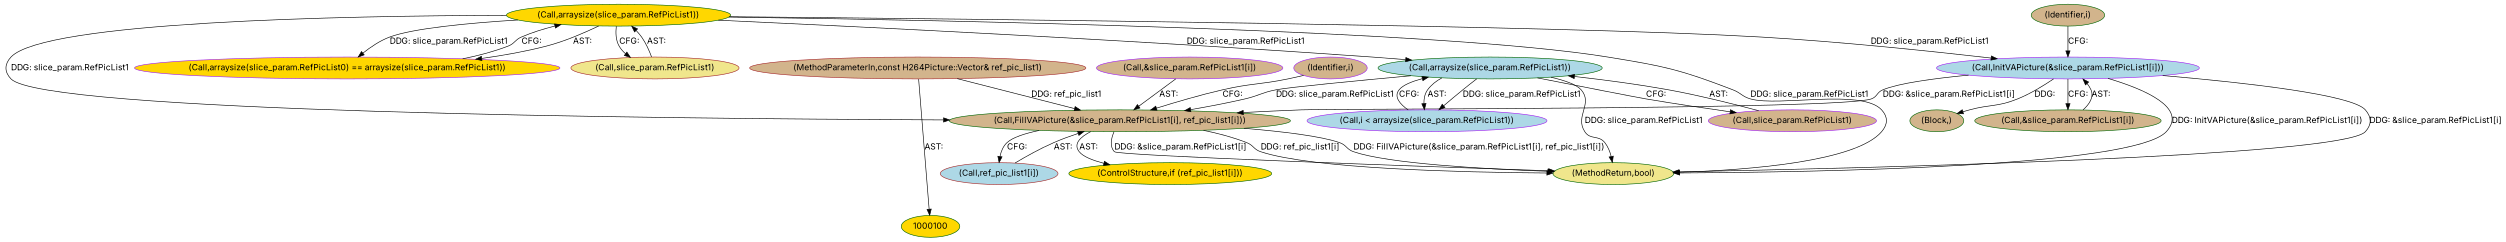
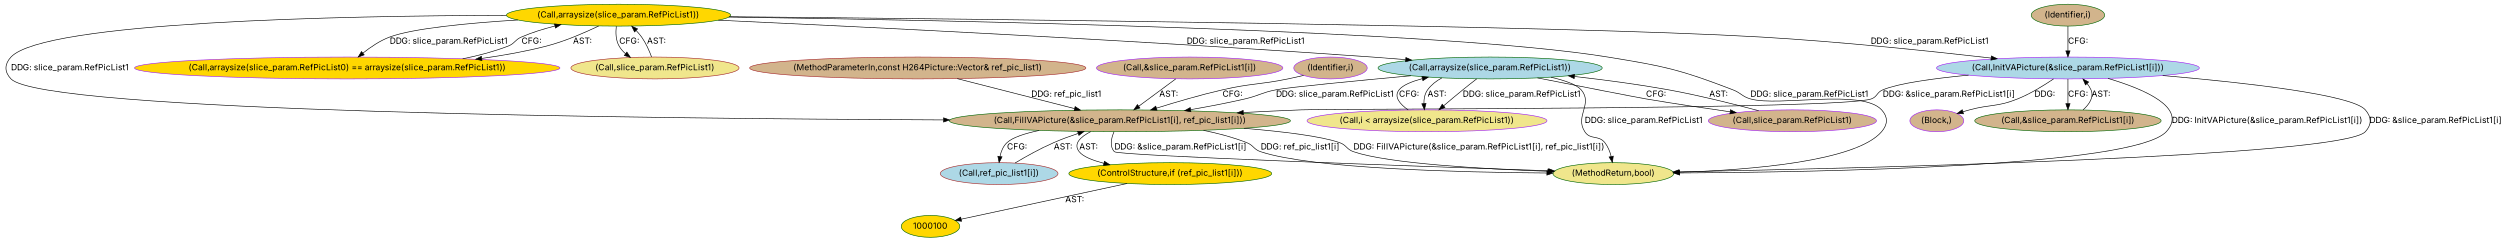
node "(Call,i < arraysize(slice_param.RefPicList1))": fillcolor lightblue -> khaki
node "(Block,)": color darkgreen -> purple
edge "(MethodParameterIn,const H264Picture::Vector& ref_pic_list1)" -> "1000100": now "(ControlStructure,if (ref_pic_list1[i]))" -> "1000100"
